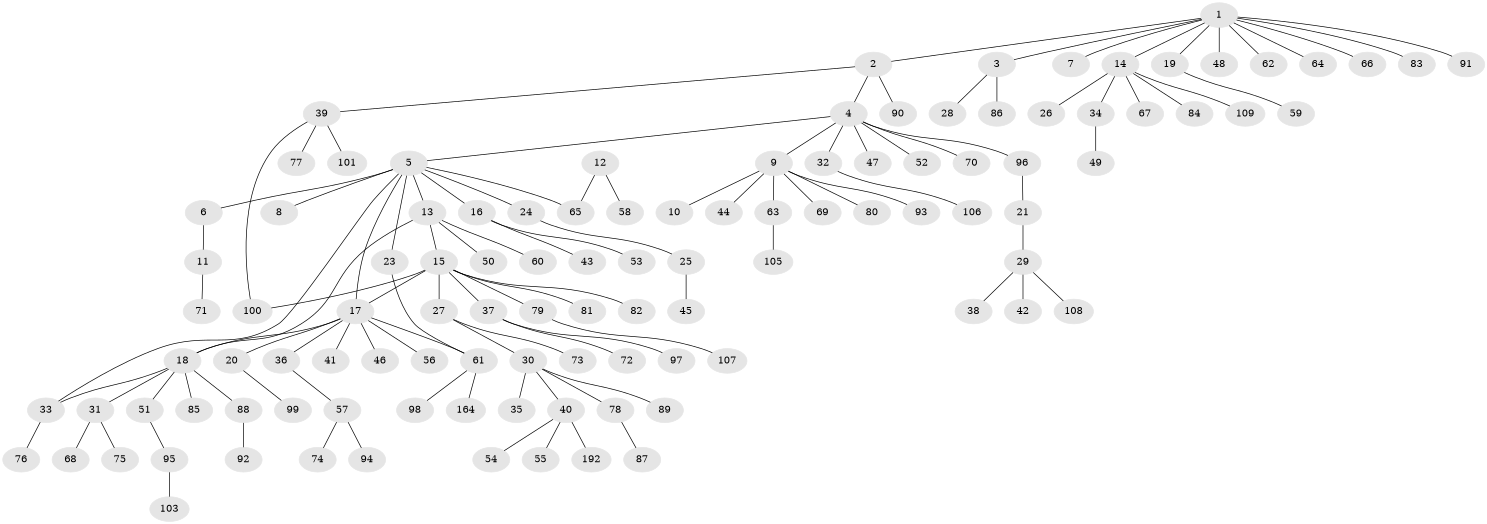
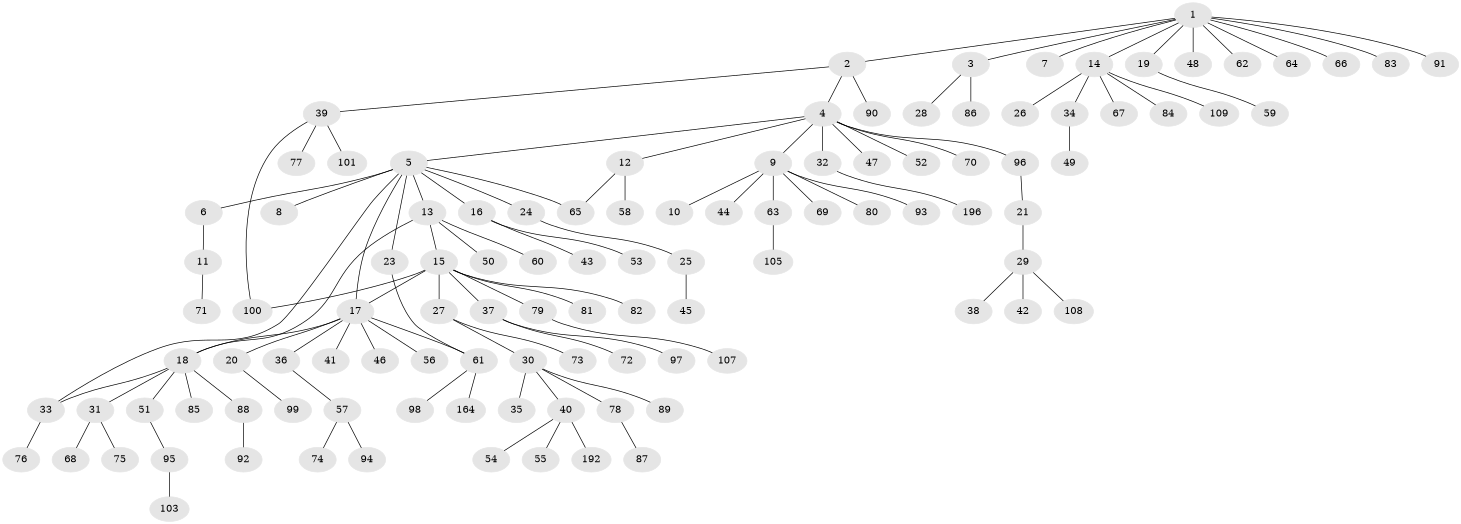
edge "4" -- "12": added
node "106": label "106" -> "196"
